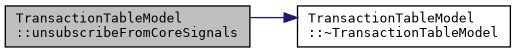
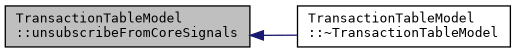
edge "TransactionTableModel ::unsubscribeFromCoreSignals" -> "TransactionTableModel ::~TransactionTableModel": reversed
